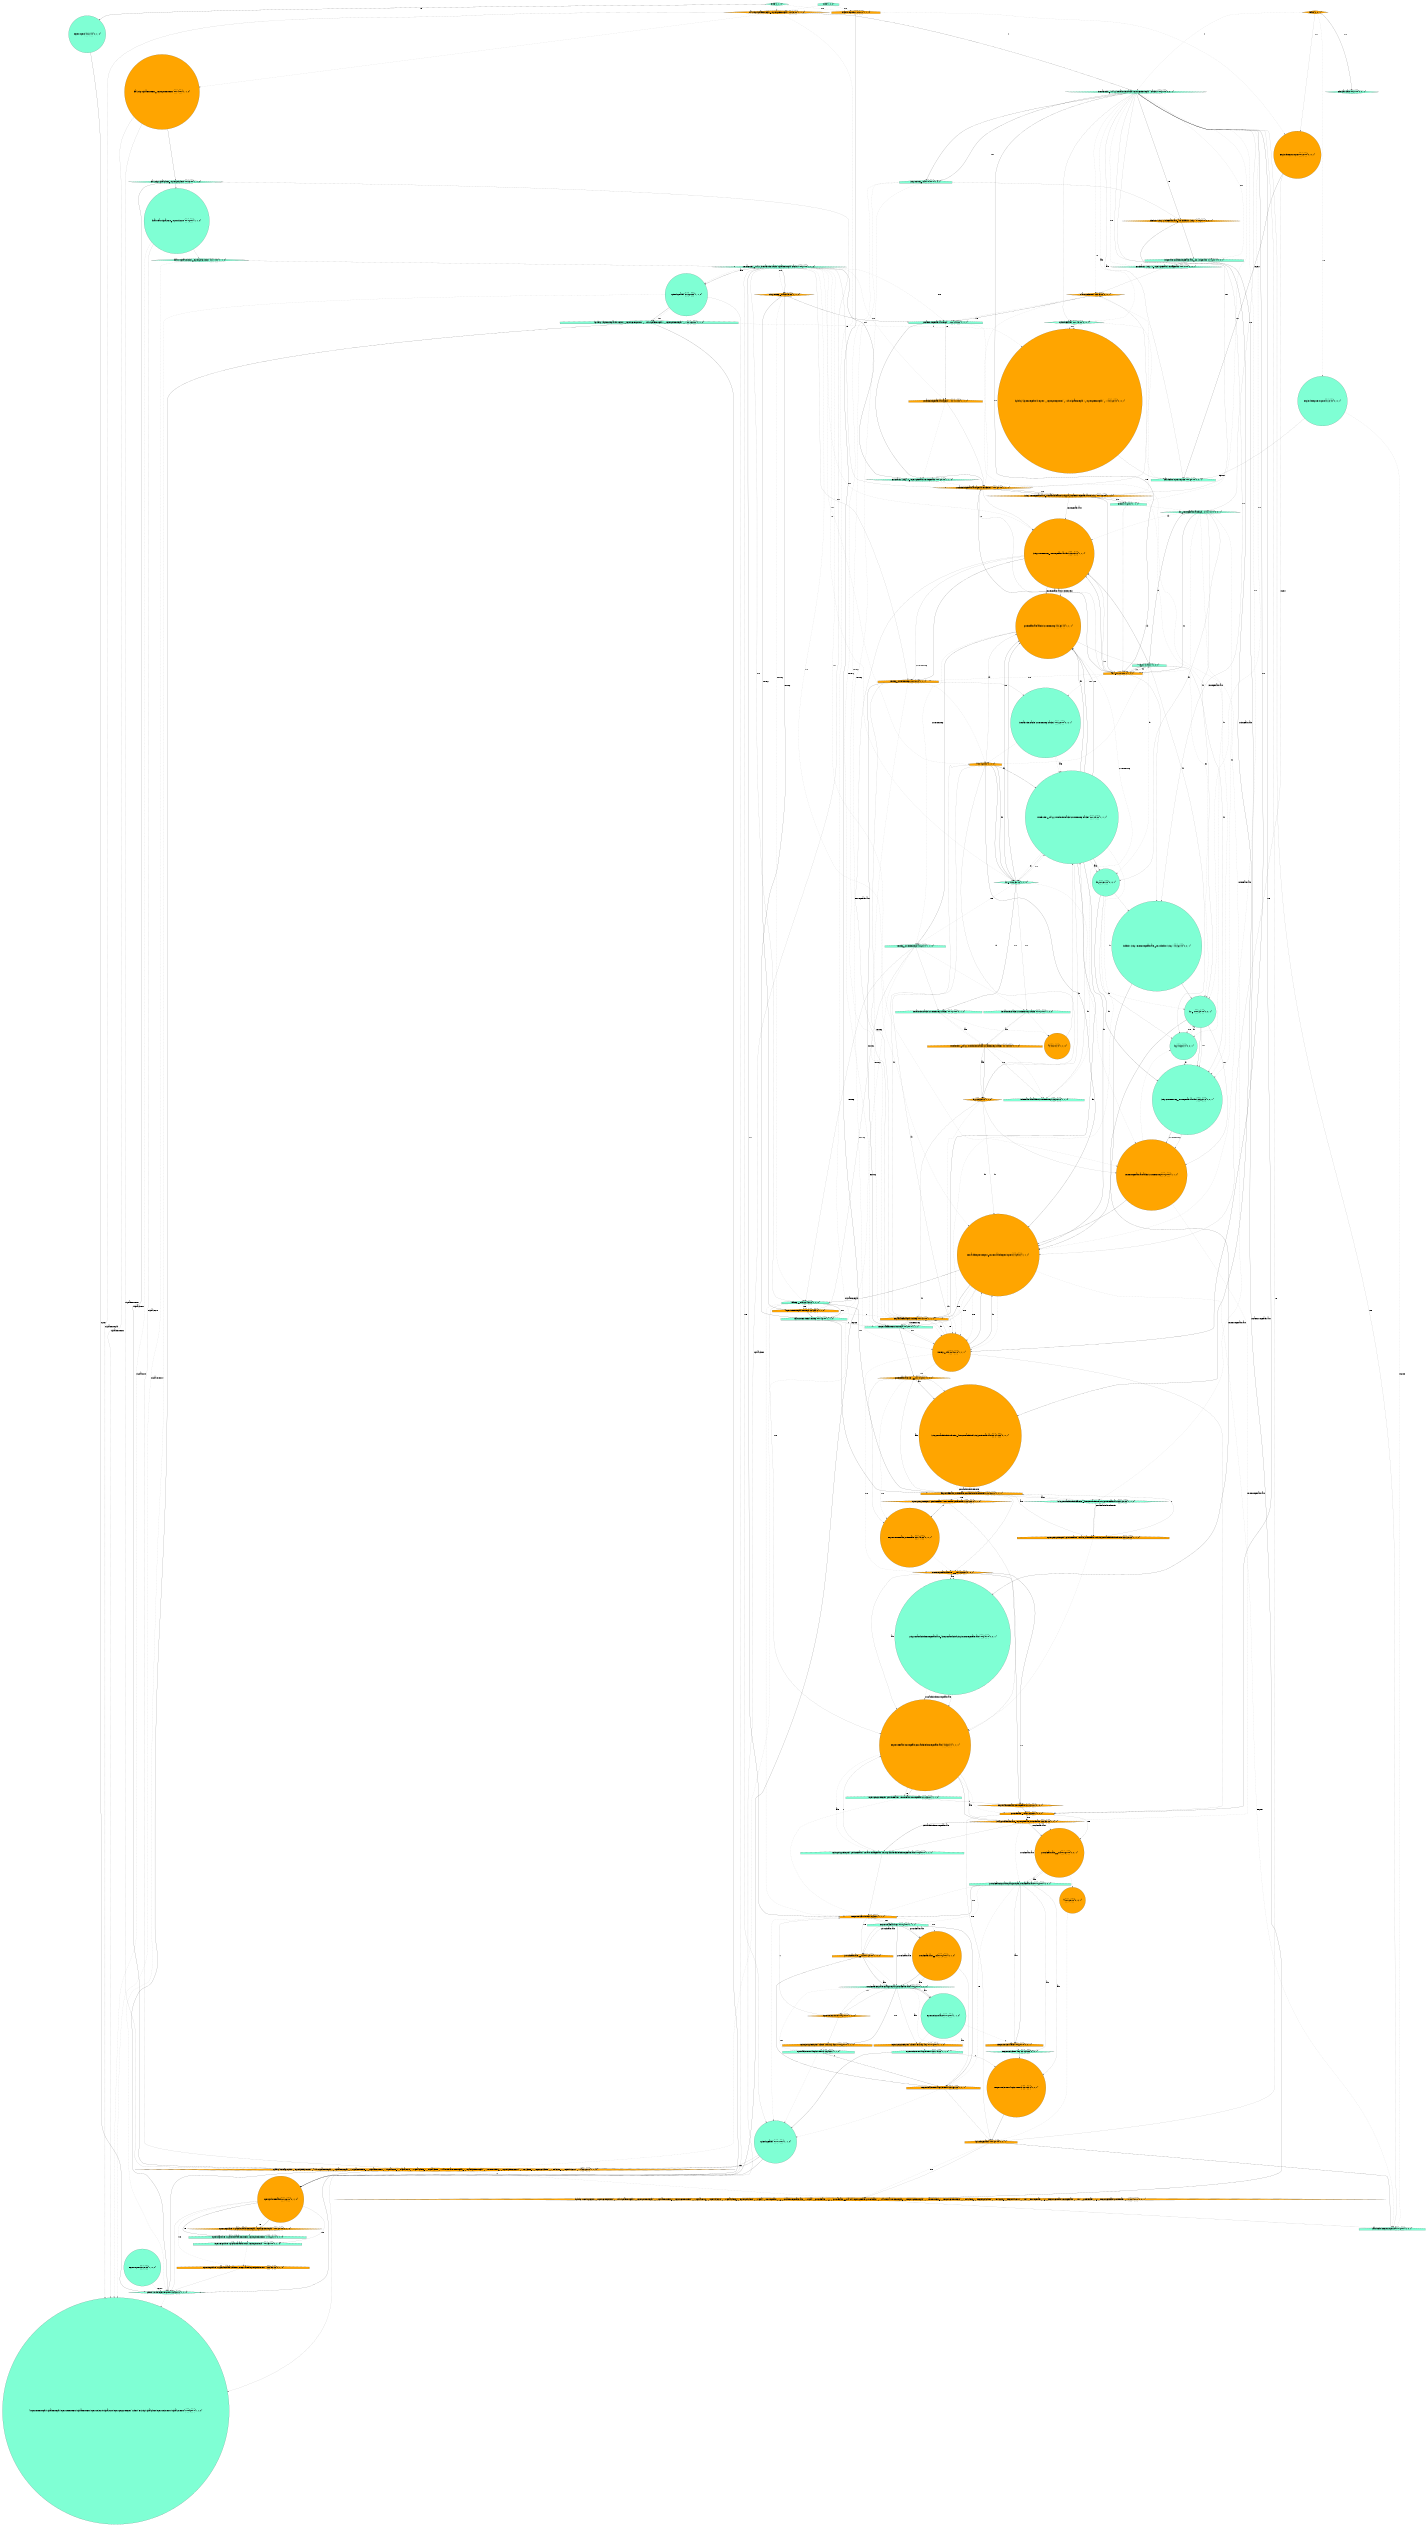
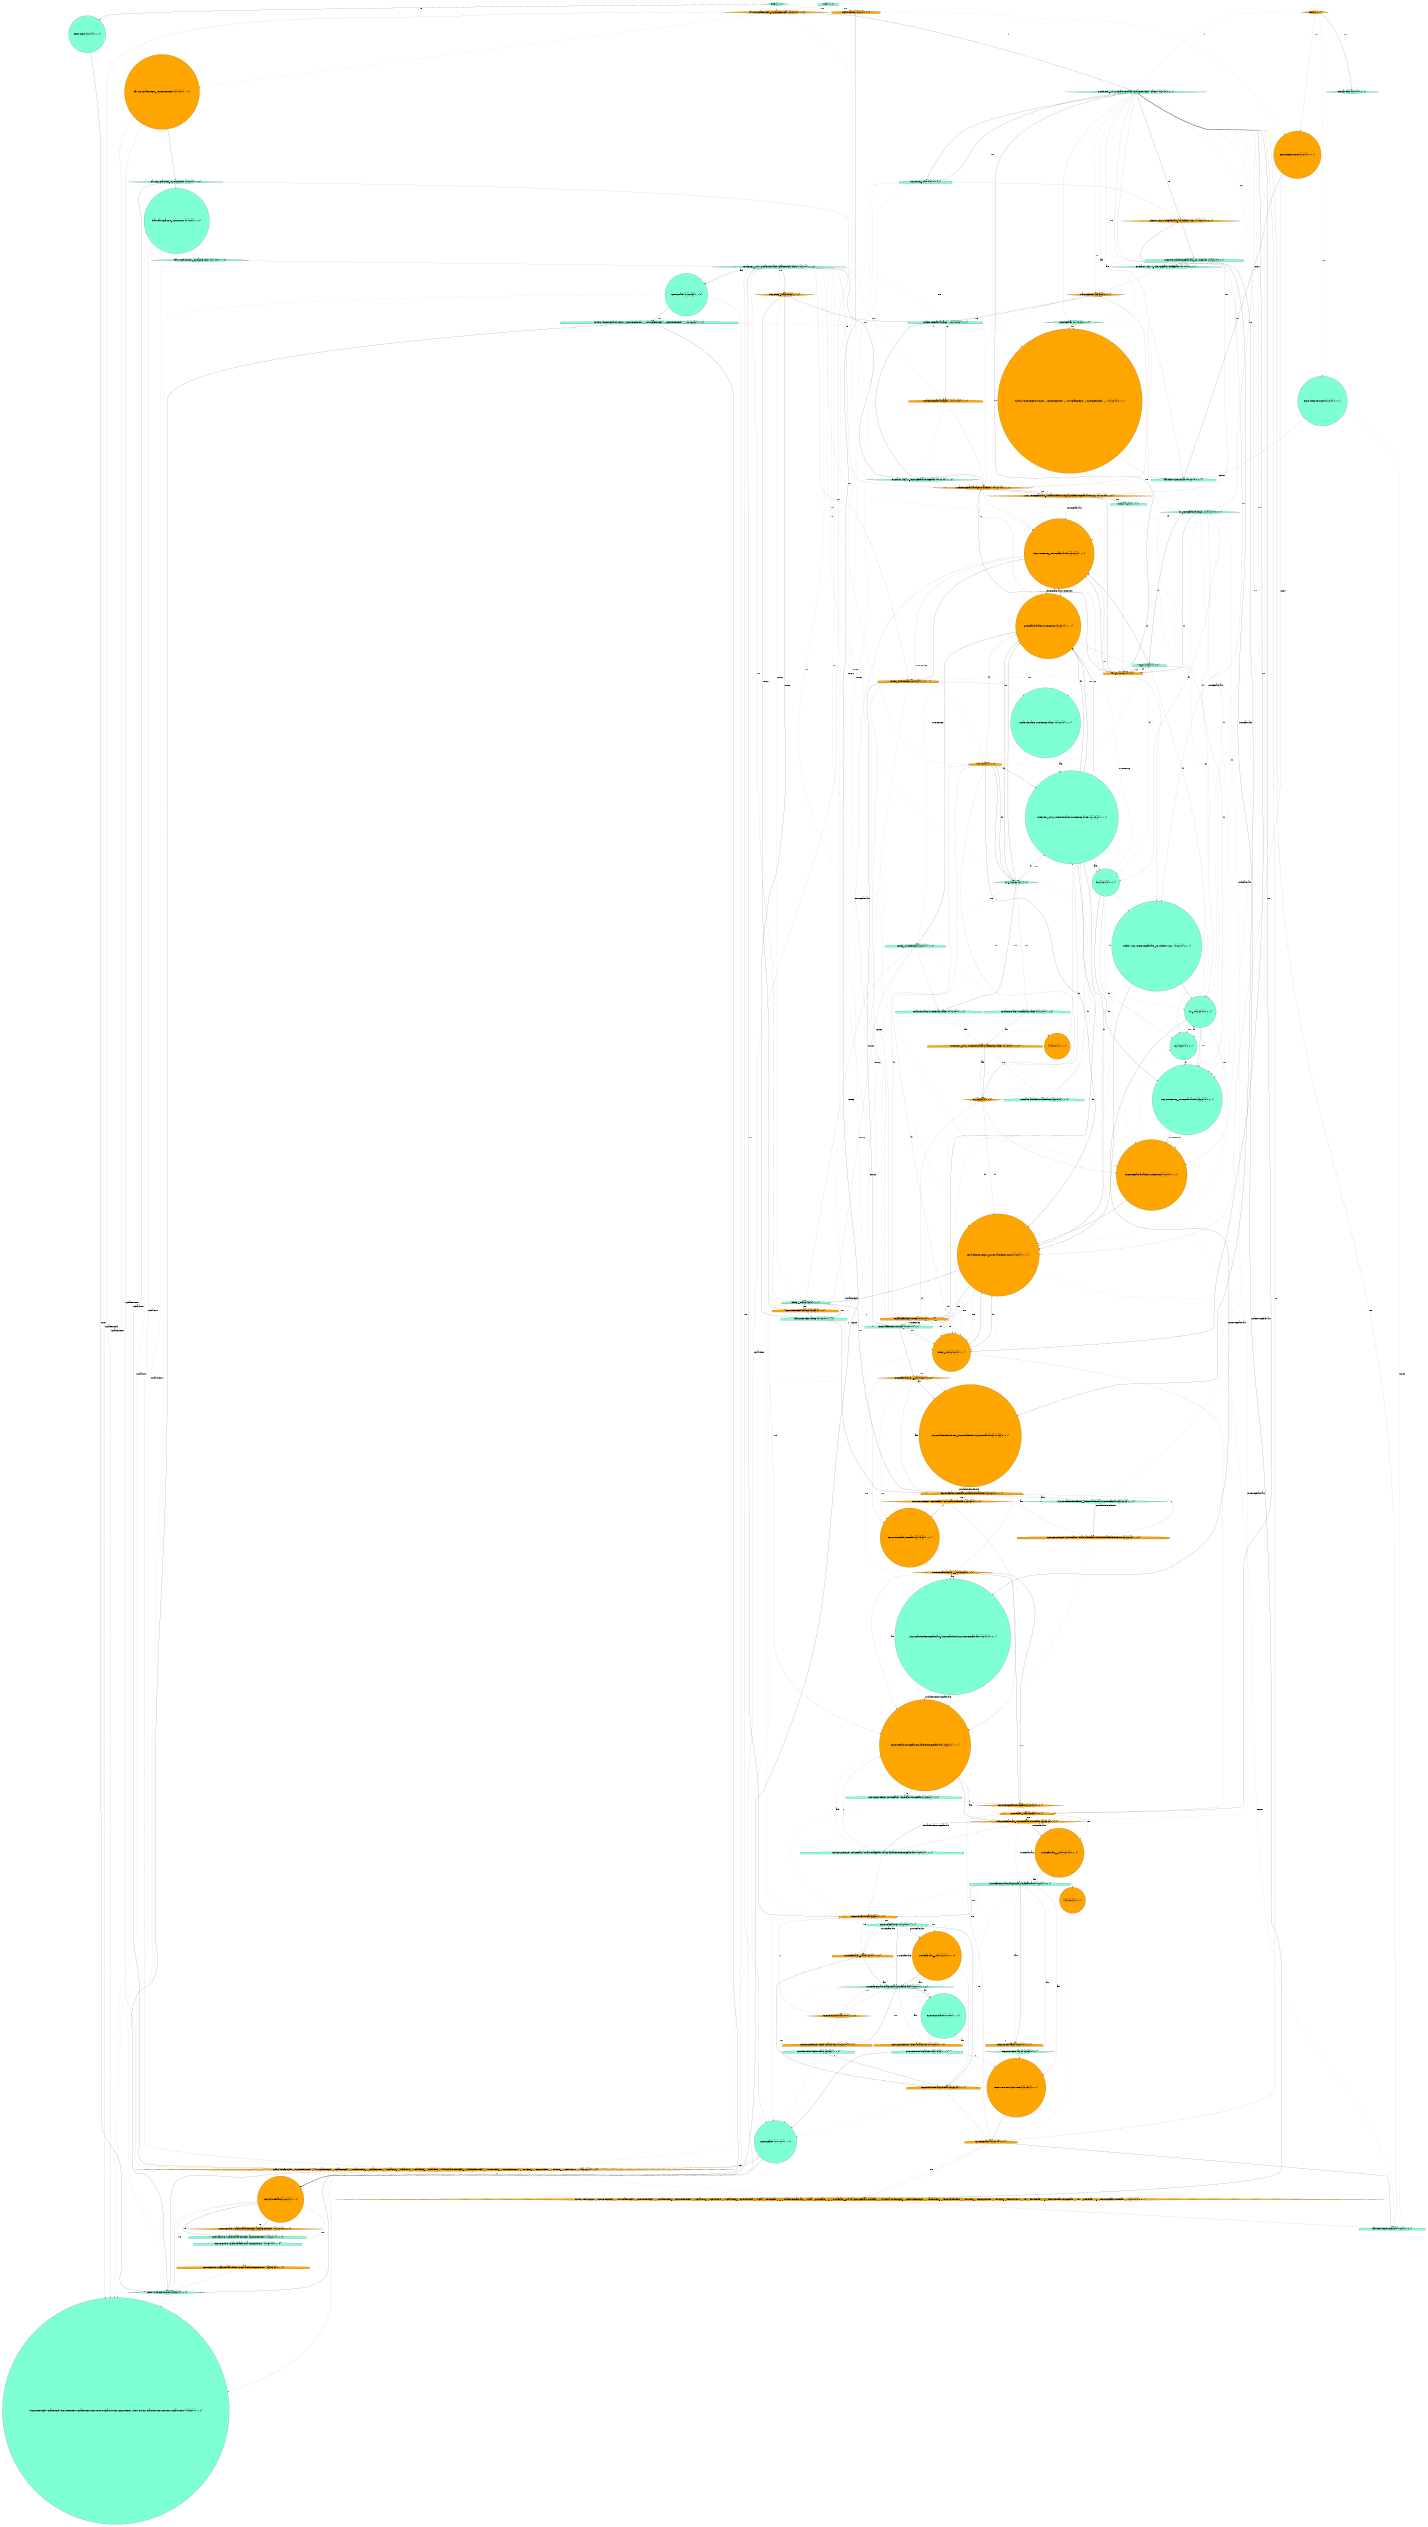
node "Request request@@@2@@@['1', '0', '0']": removed
